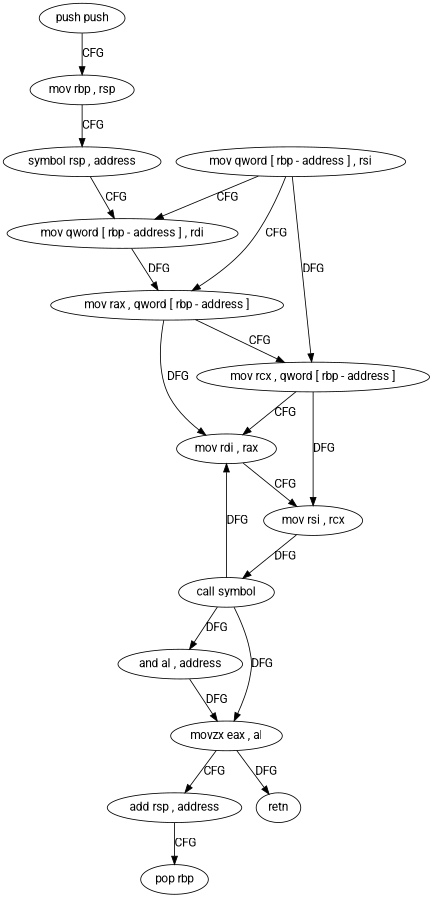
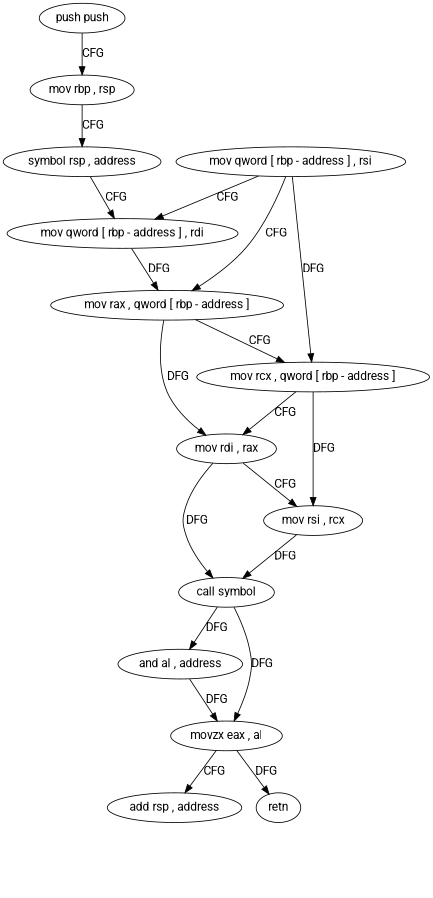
edge "call symbol" -> "mov rdi , rax": reversed
node "pop rbp": removed
